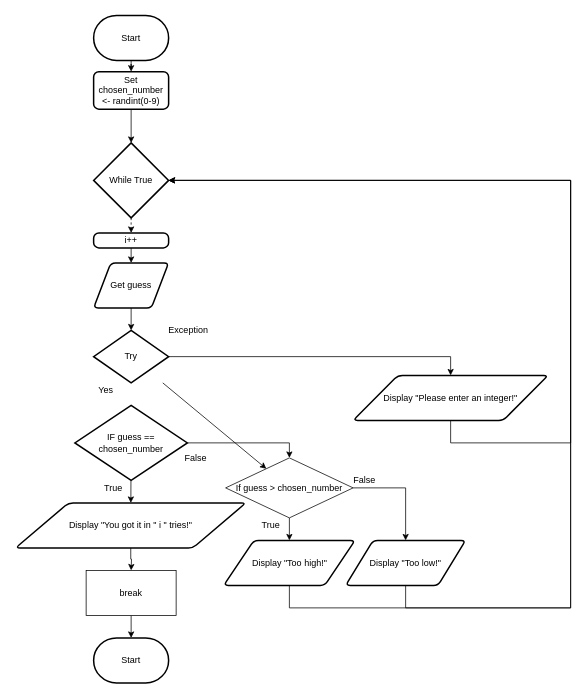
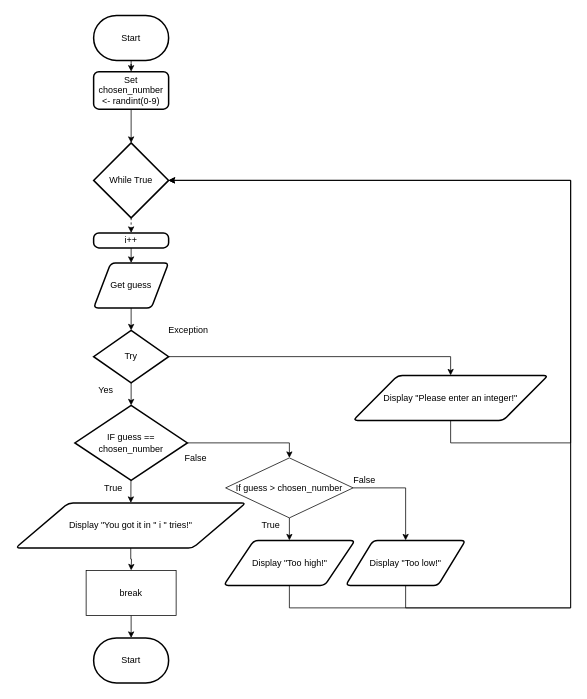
edge "Try" -> "If guess > chosen_number": now "Try" -> "IF guess == chosen_number"
